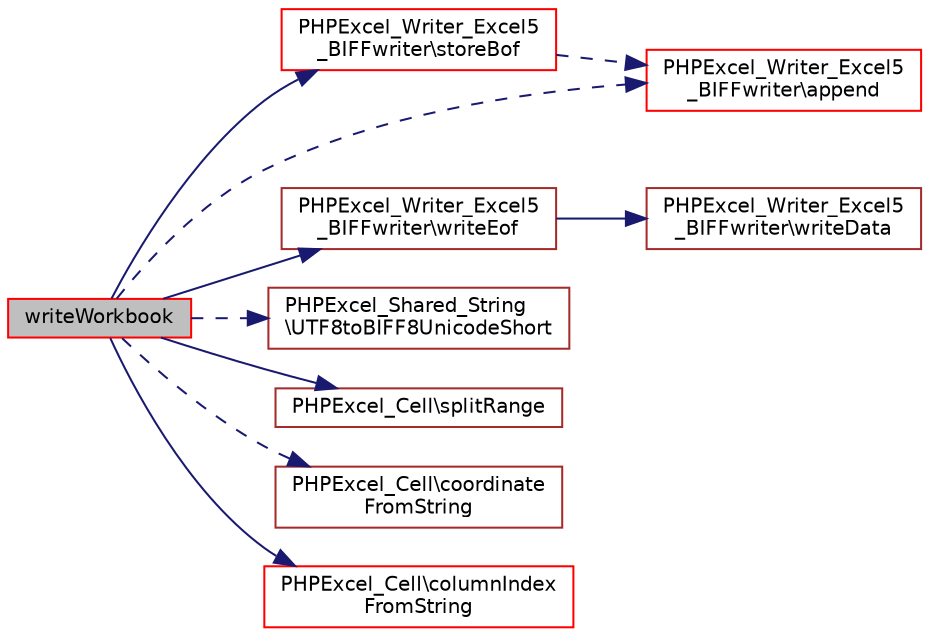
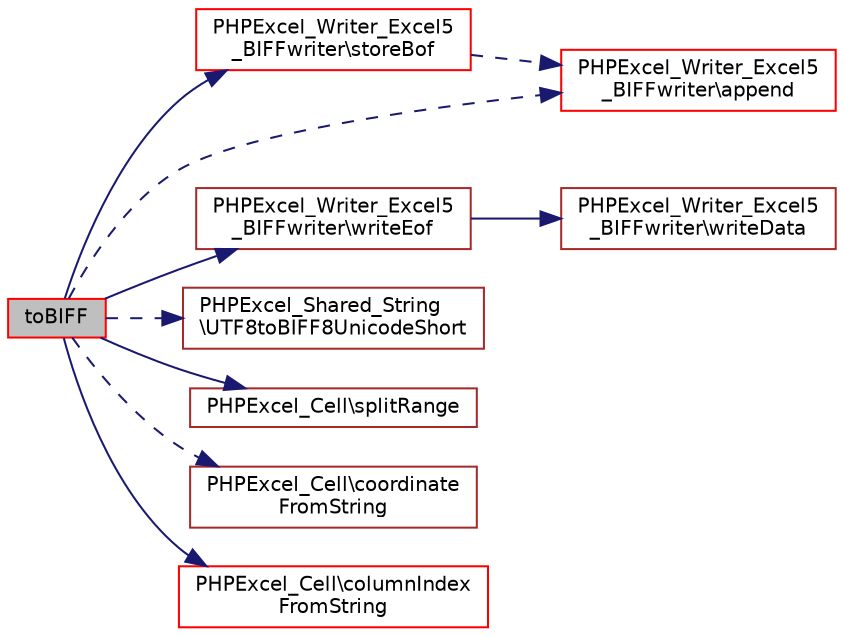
node "writeWorkbook": label "writeWorkbook" -> "toBIFF"
